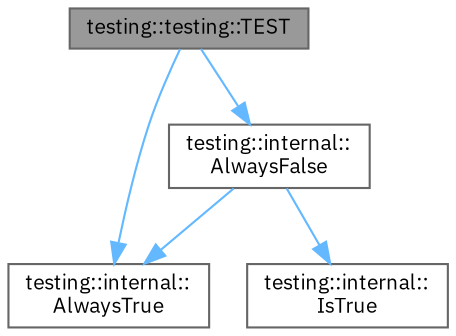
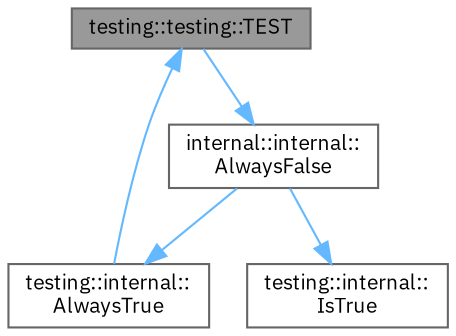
edge "testing::testing::TEST" -> "testing::internal:: AlwaysTrue": reversed
node "testing::internal:: AlwaysFalse": label "testing::internal:: AlwaysFalse" -> "internal::internal:: AlwaysFalse"
